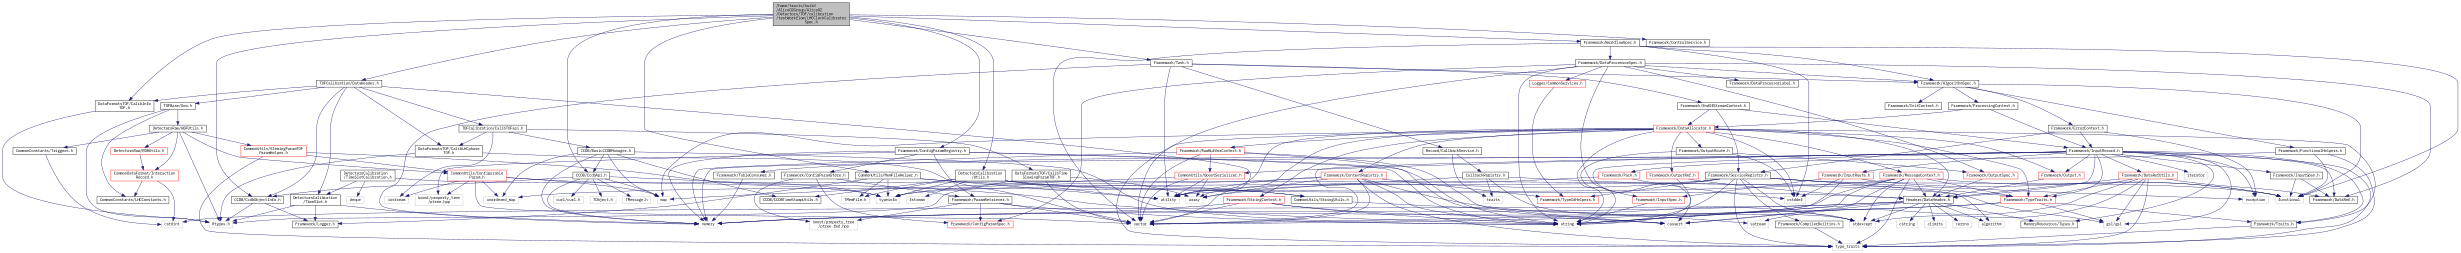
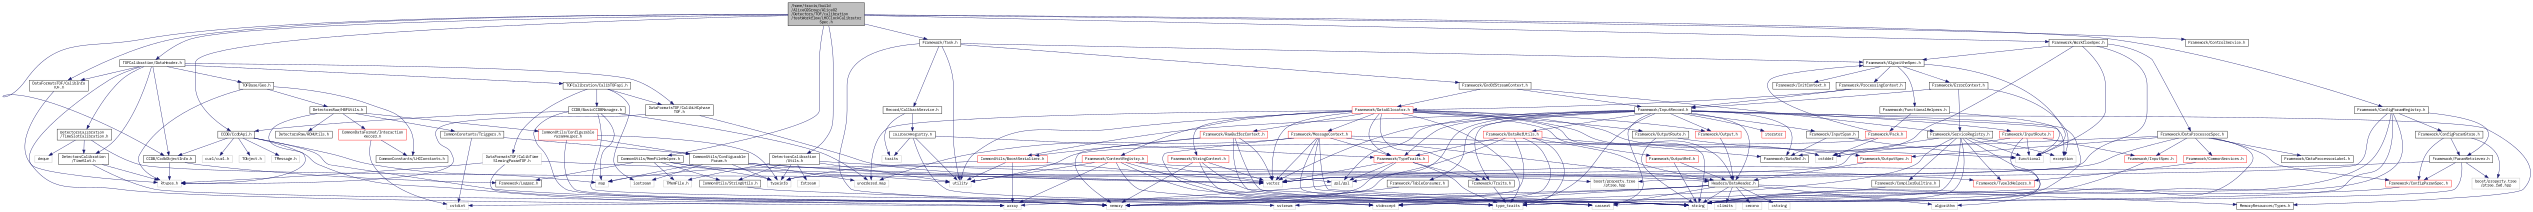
edge "Framework/DataProcessorSpec.h" -> "Framework/AlgorithmSpec.h": now "Framework/Pack.h" -> "Framework/AlgorithmSpec.h"
node "Logger/CommonServices.h": label "Logger/CommonServices.h" -> "Framework/CommonServices.h"
edge "TOFCalibration/DataHeader.h" -> "DetectorsCalibration /TimeSlotCalibration.h": added
edge "Framework/DataAllocator.h" -> "map": now "Framework/DataAllocator.h" -> "unordered_map"
edge "Framework/InputRecord.h" -> "string": added
node "DetectorsRaw/RDHUtils.h": color red -> black
node "CommonUtils/SlewingParamTOF ParamHelper.h": label "CommonUtils/SlewingParamTOF ParamHelper.h" -> "CommonUtils/Configurable ParamHelper.h"
edge "DetectorsRaw/RDHUtils.h" -> "CommonDataFormat/Interaction Record.h": removed
edge "DetectorsRaw/HBFUtils.h" -> "CommonUtils/Configurable Param.h": now "CommonConstants/Triggers.h" -> "CommonUtils/Configurable Param.h"
edge "Framework/OutputRoute.h" -> "cstddef": removed
node "CommonUtils/Configurable Param.h": color red -> black
node "DataFormatsTOF/CalibTime SlewingParamTOF.h": color black -> grey75
node "iterator": color grey75 -> red
edge "Framework/ServiceRegistry.h" -> "array": now "gsl/gsl" -> "array"
edge "Framework/ConfigParamSpec.h" -> "string": added
node "CCDB/CCDBTimeStampUtils.h": removed
edge "DetectorsCalibration /TimeSlot.h" -> "Framework/Logger.h": removed
edge "Framework/FunctionalHelpers.h" -> "type_traits": now "Framework/TypeTraits.h" -> "type_traits"
